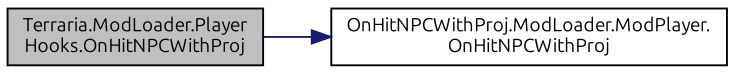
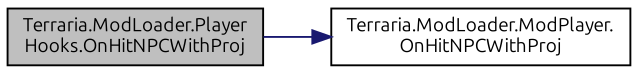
node "OnHitNPCWithProj.ModLoader.ModPlayer. OnHitNPCWithProj": label "OnHitNPCWithProj.ModLoader.ModPlayer. OnHitNPCWithProj" -> "Terraria.ModLoader.ModPlayer. OnHitNPCWithProj"
